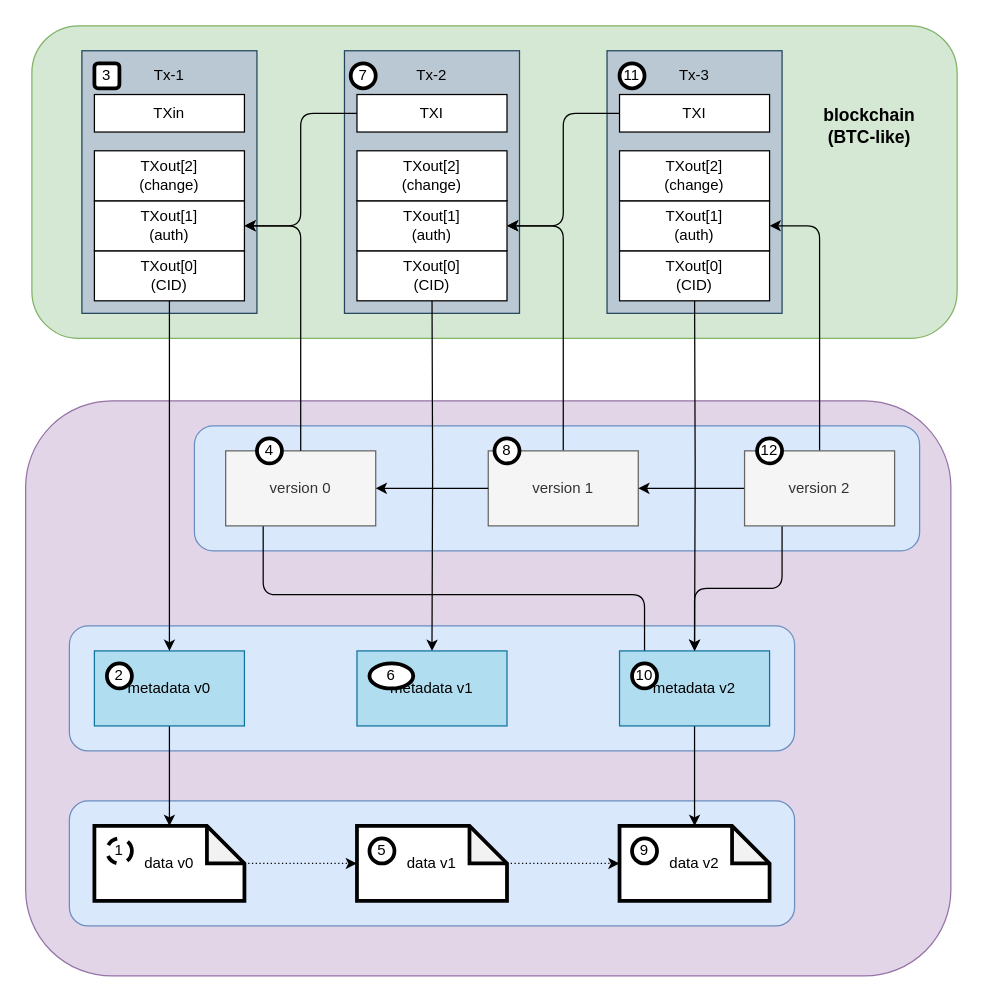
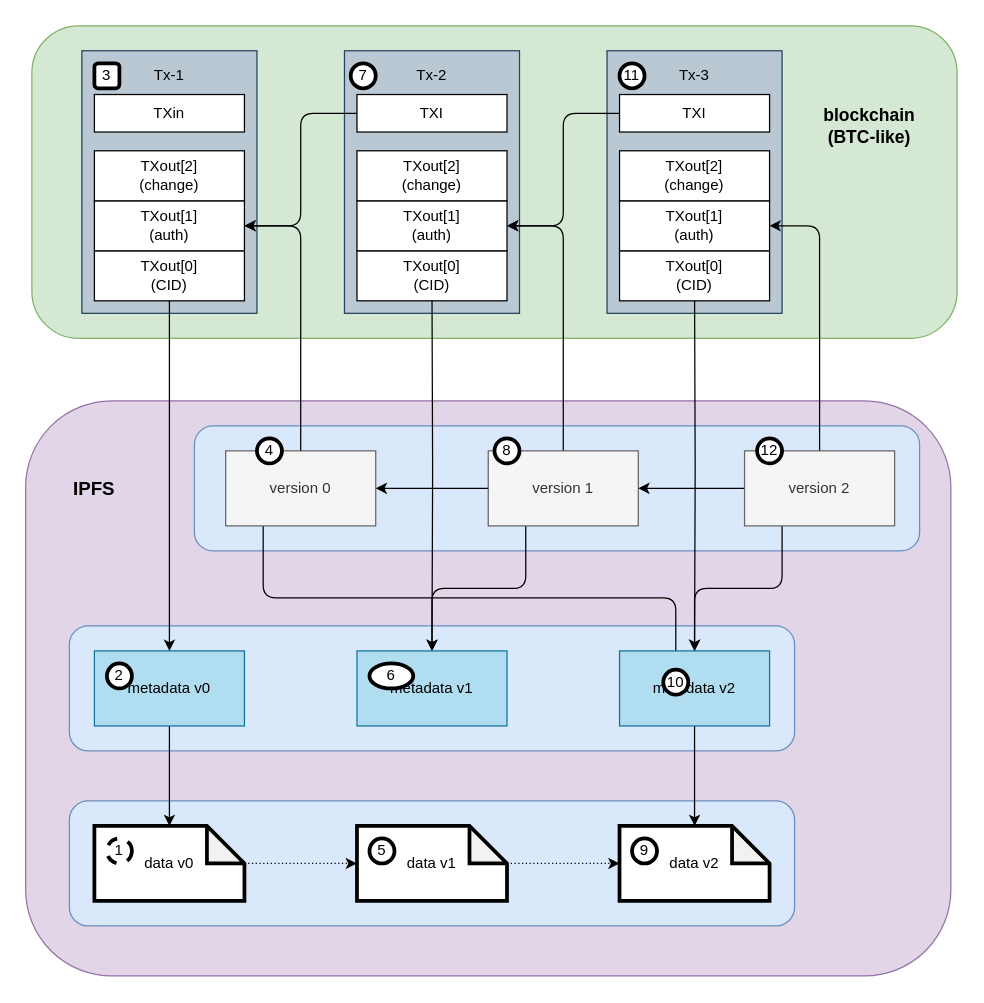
node "IPFS": added
edge "version 1" -> "metadata v1": added
node "10": moved (644, 676) -> (676, 682)
